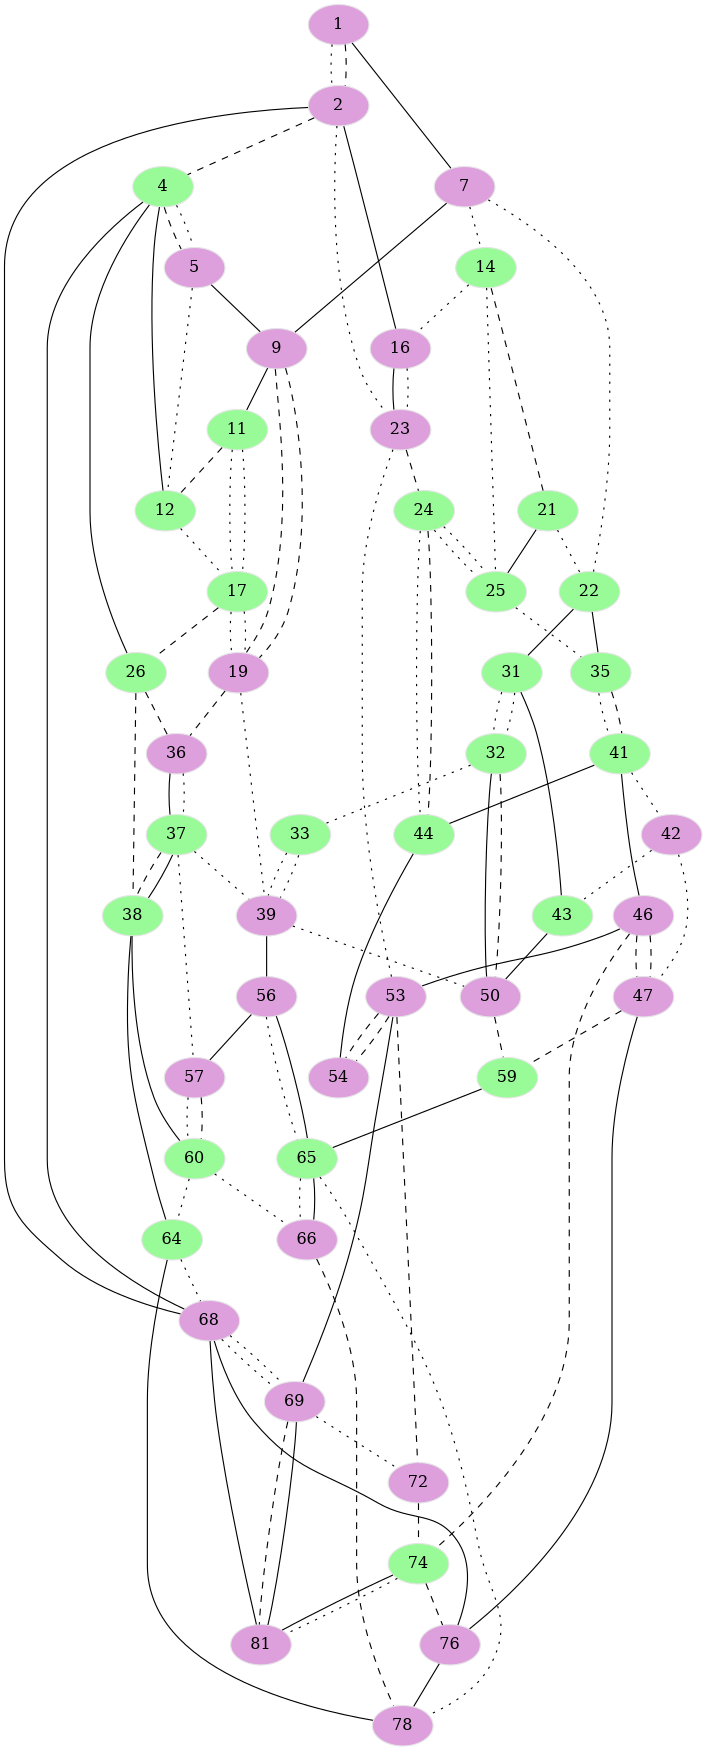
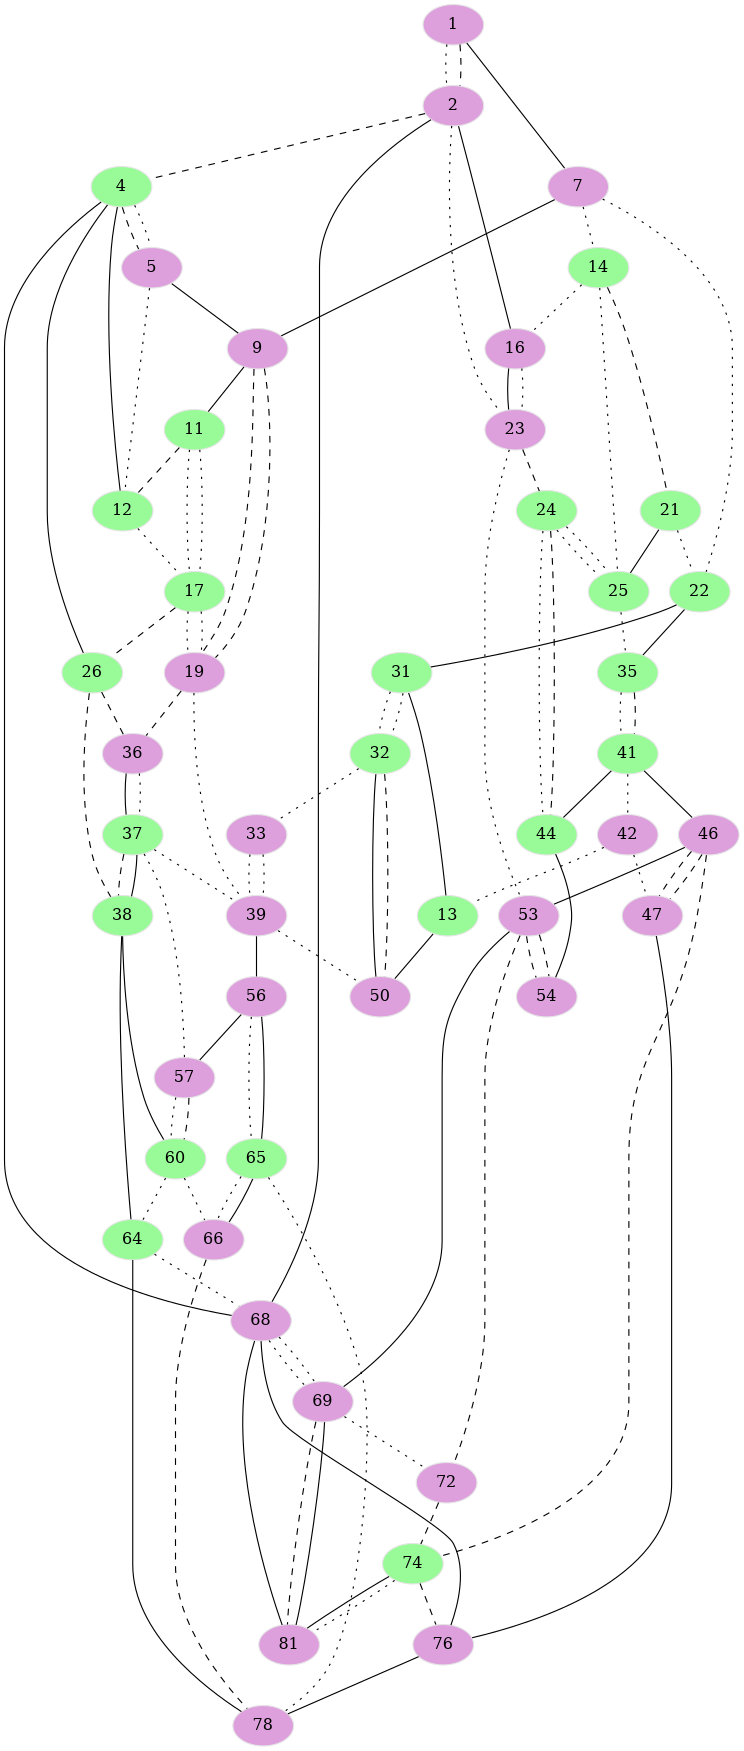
node "33": fillcolor palegreen -> plum
node "43": label "43" -> "13"
node "59": removed
